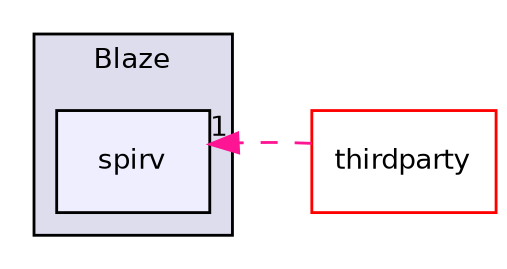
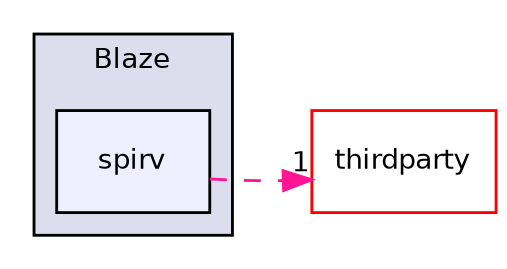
edge "thirdparty" -> "spirv": reversed
